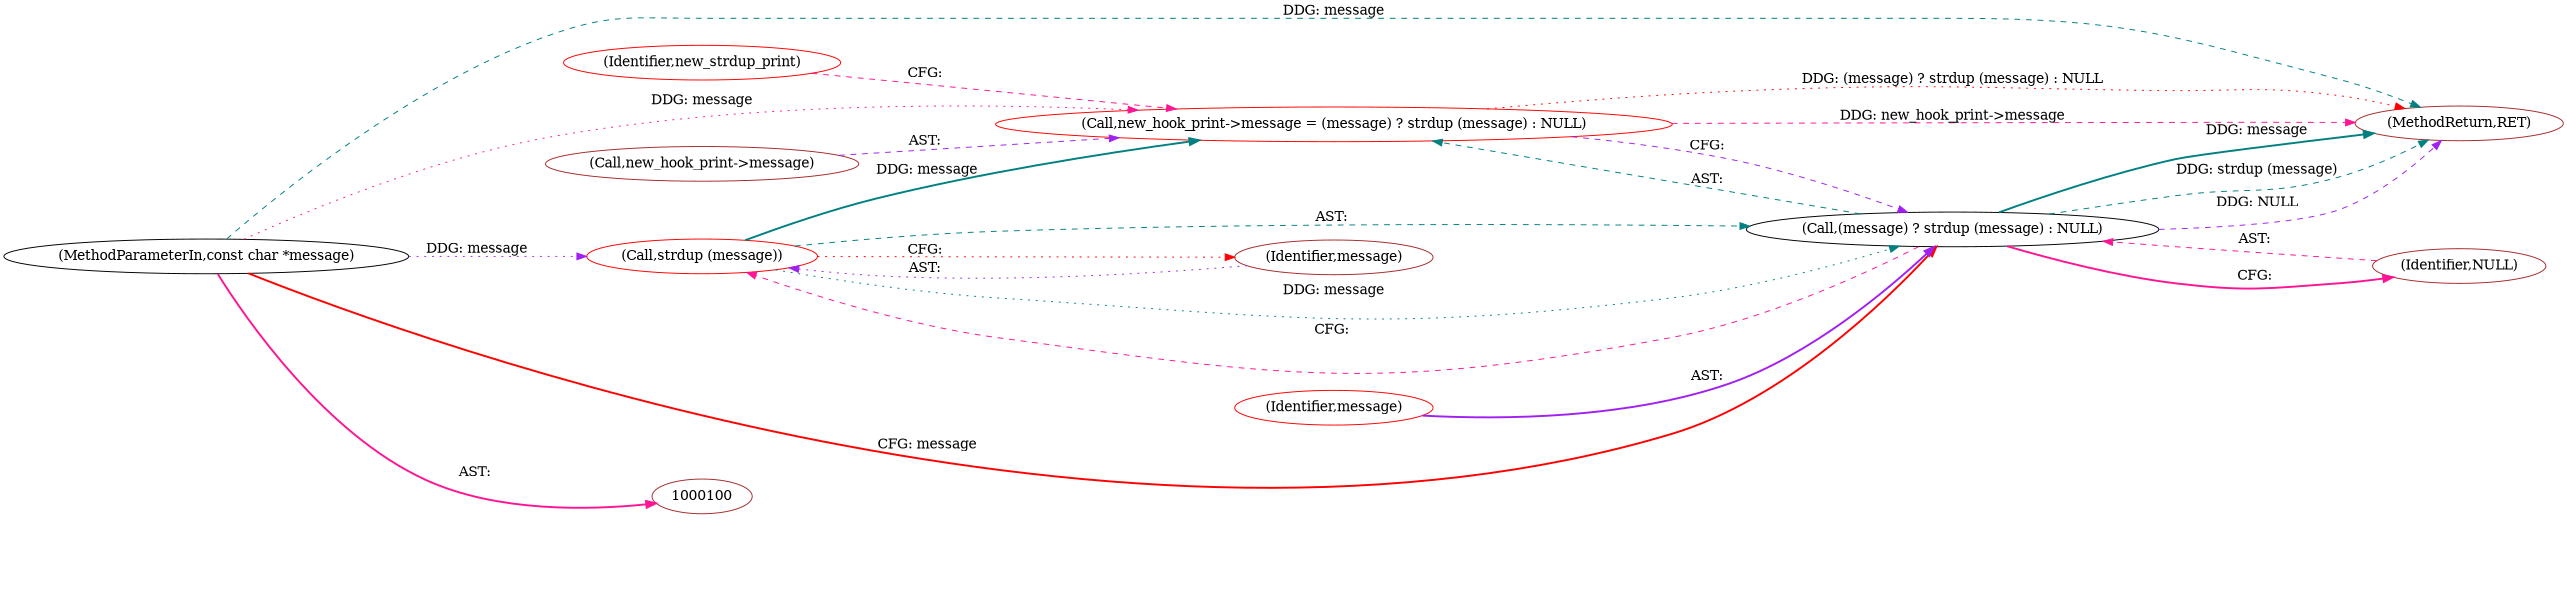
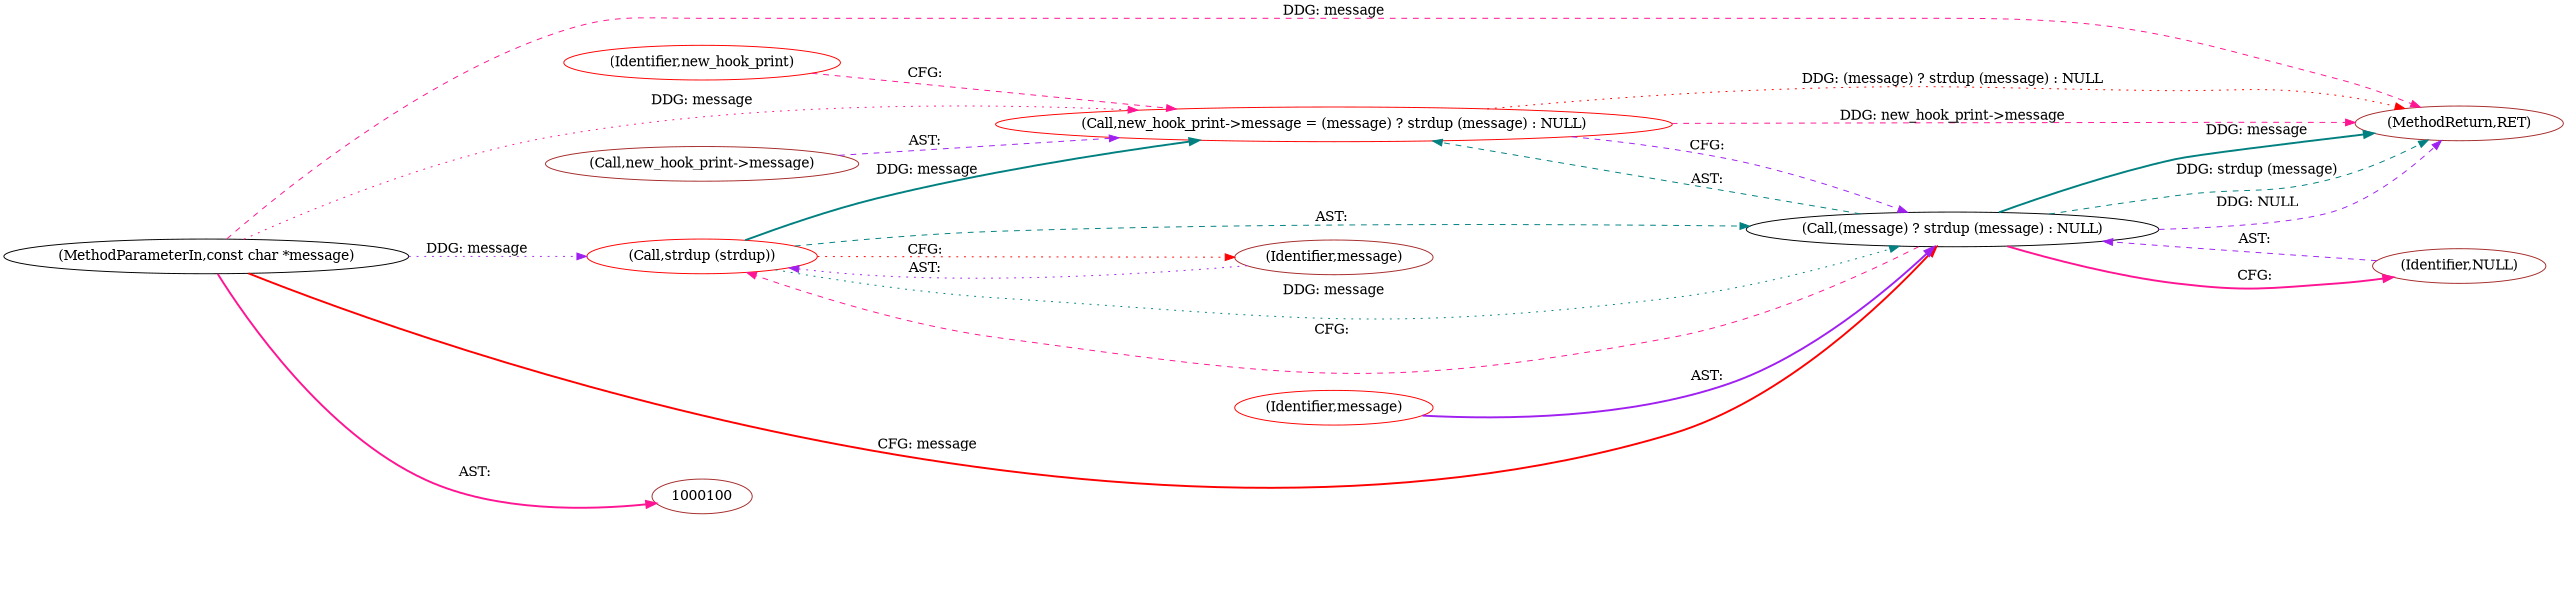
edge "(MethodParameterIn,const char *message)" -> "(MethodReturn,RET)": color teal -> deeppink
node "(Identifier,new_strdup_print)": label "(Identifier,new_strdup_print)" -> "(Identifier,new_hook_print)"
edge "(Identifier,NULL)" -> "(Call,(message) ? strdup (message) : NULL)": color deeppink -> purple
node "(Call,strdup (message))": label "(Call,strdup (message))" -> "(Call,strdup (strdup))"
